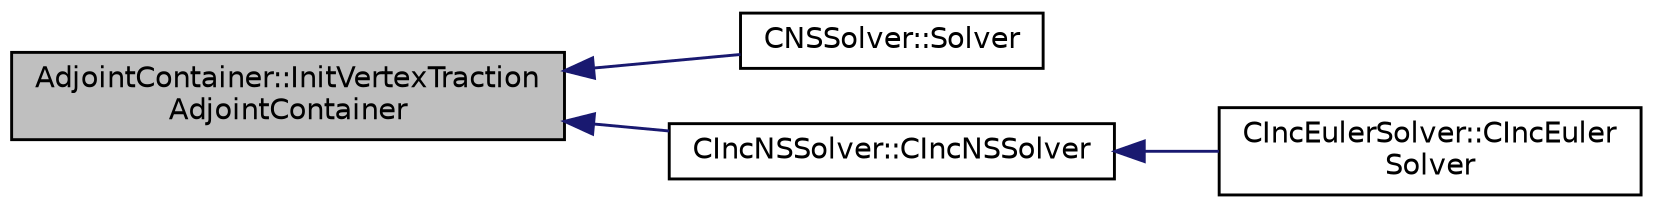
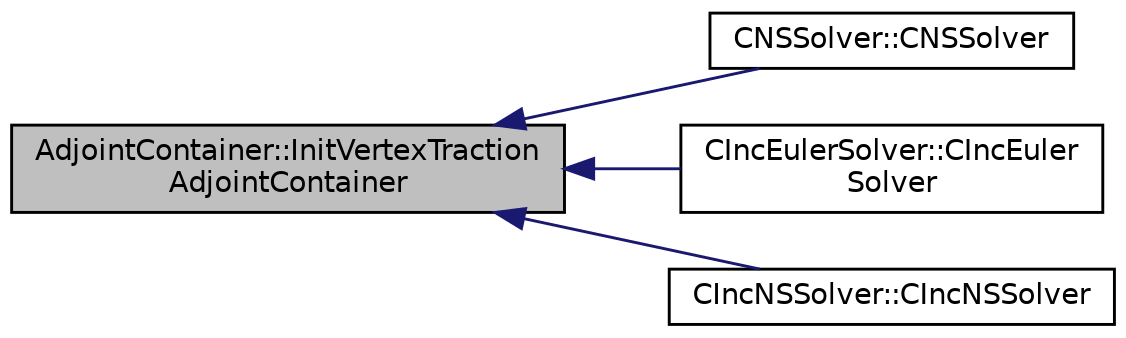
node "CNSSolver::Solver": label "CNSSolver::Solver" -> "CNSSolver::CNSSolver"
edge "CIncEulerSolver::CIncEuler Solver" -> "CIncNSSolver::CIncNSSolver": now "CIncEulerSolver::CIncEuler Solver" -> "AdjointContainer::InitVertexTraction AdjointContainer"
